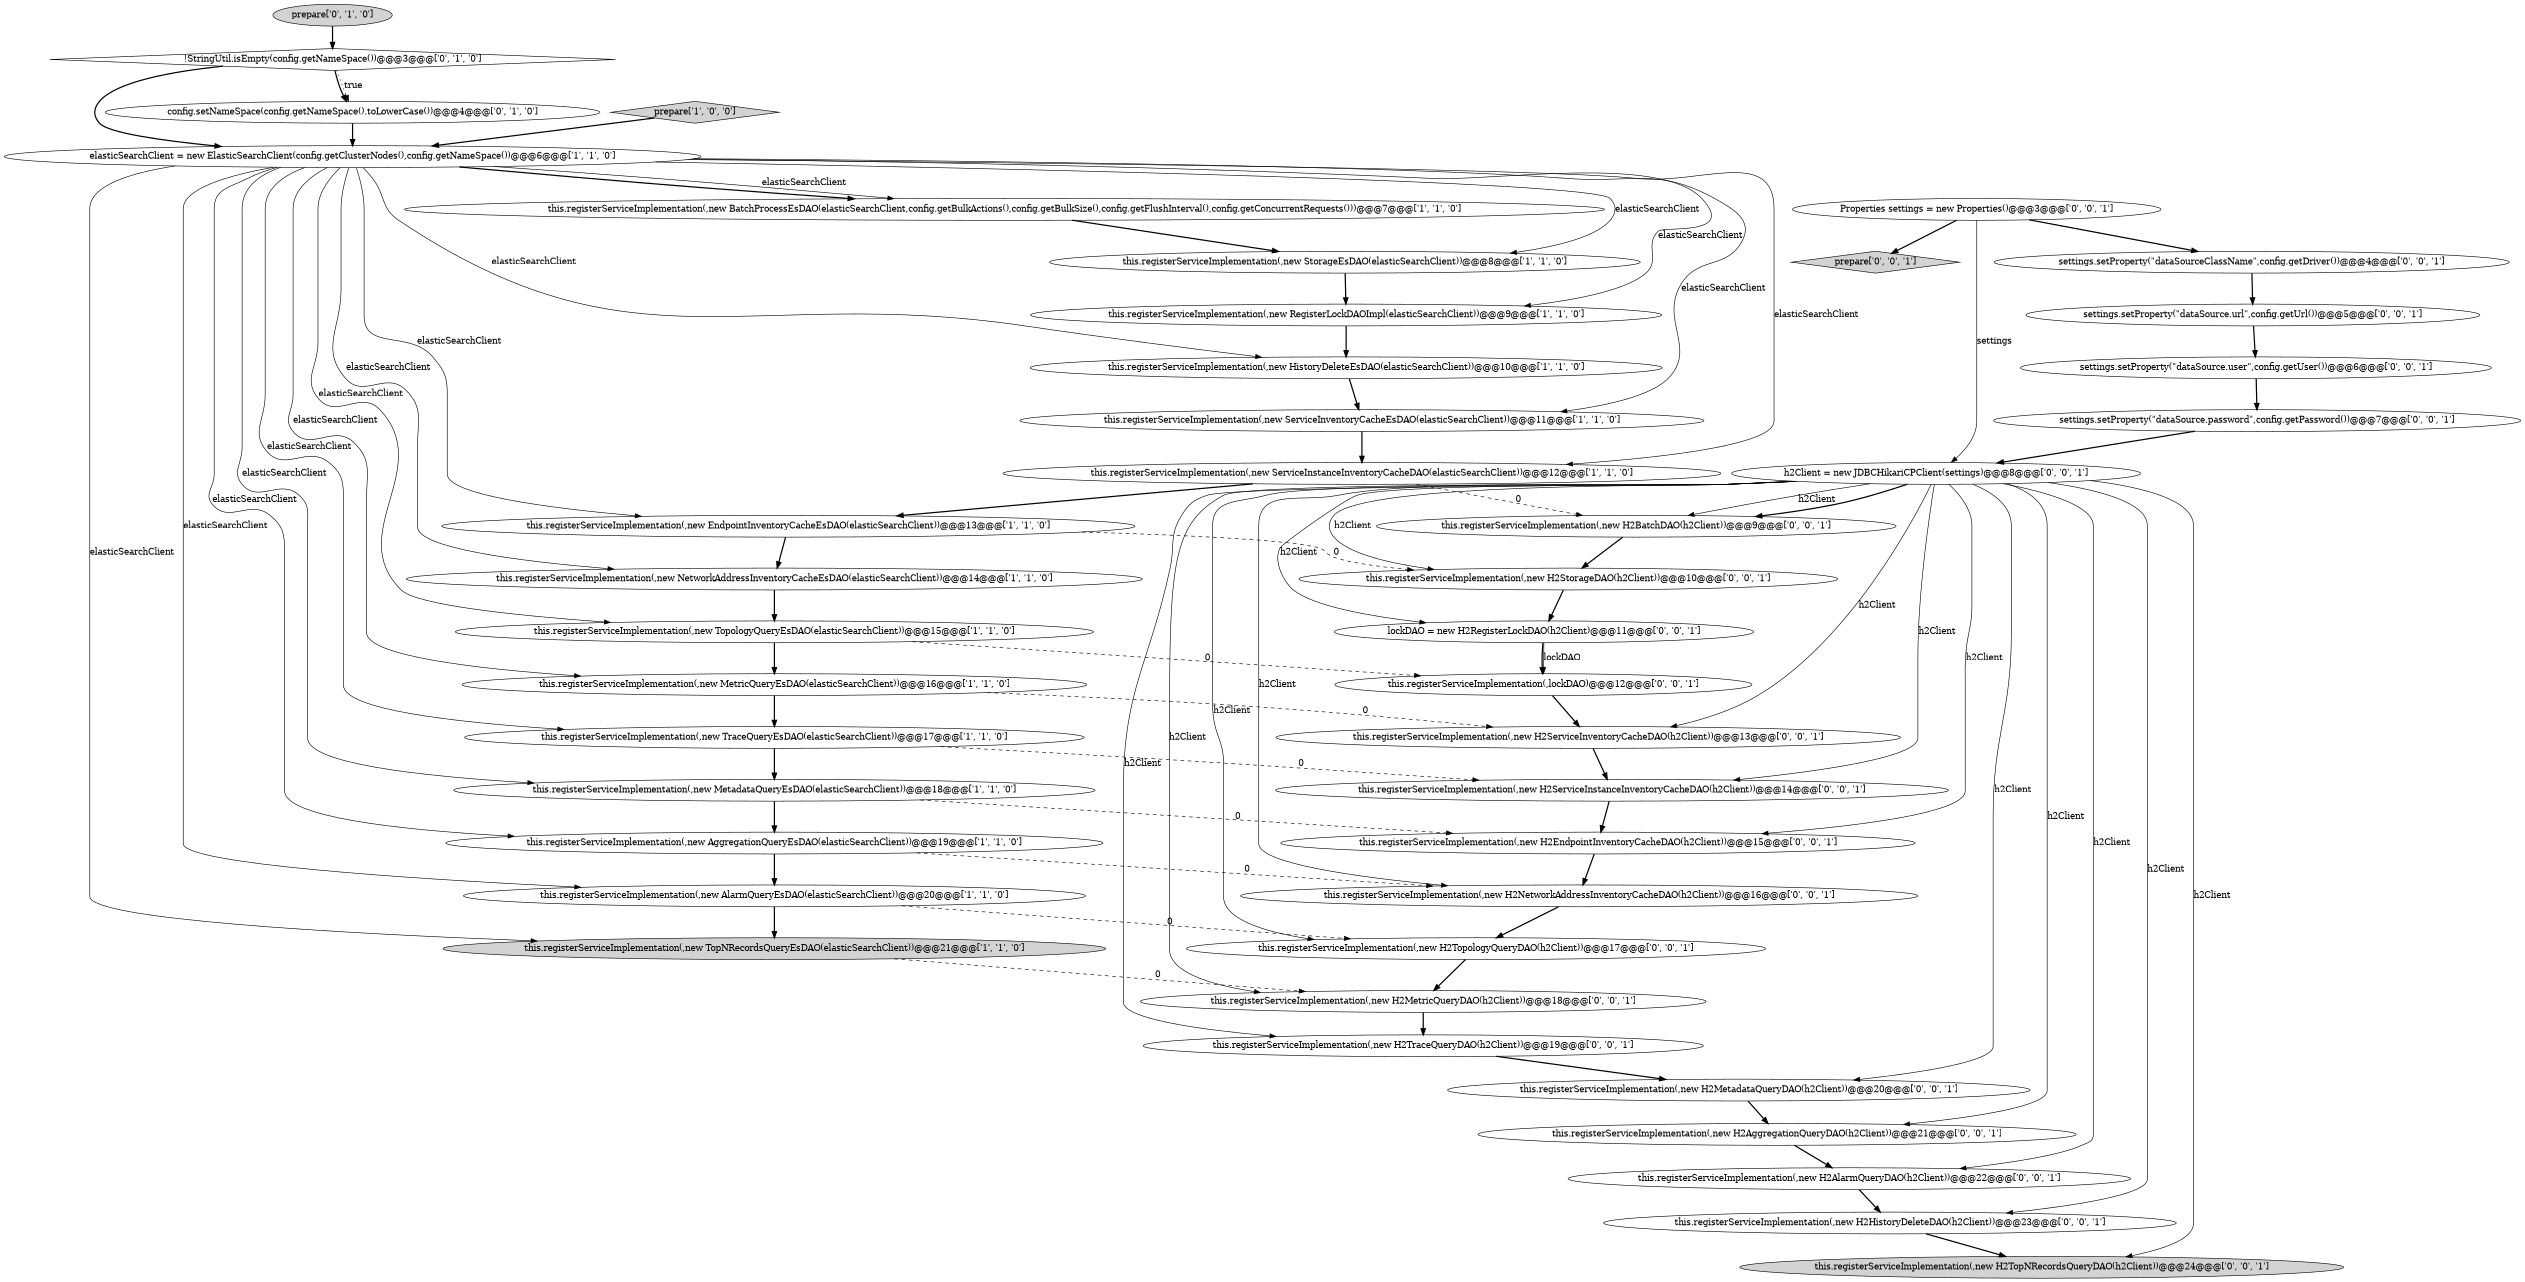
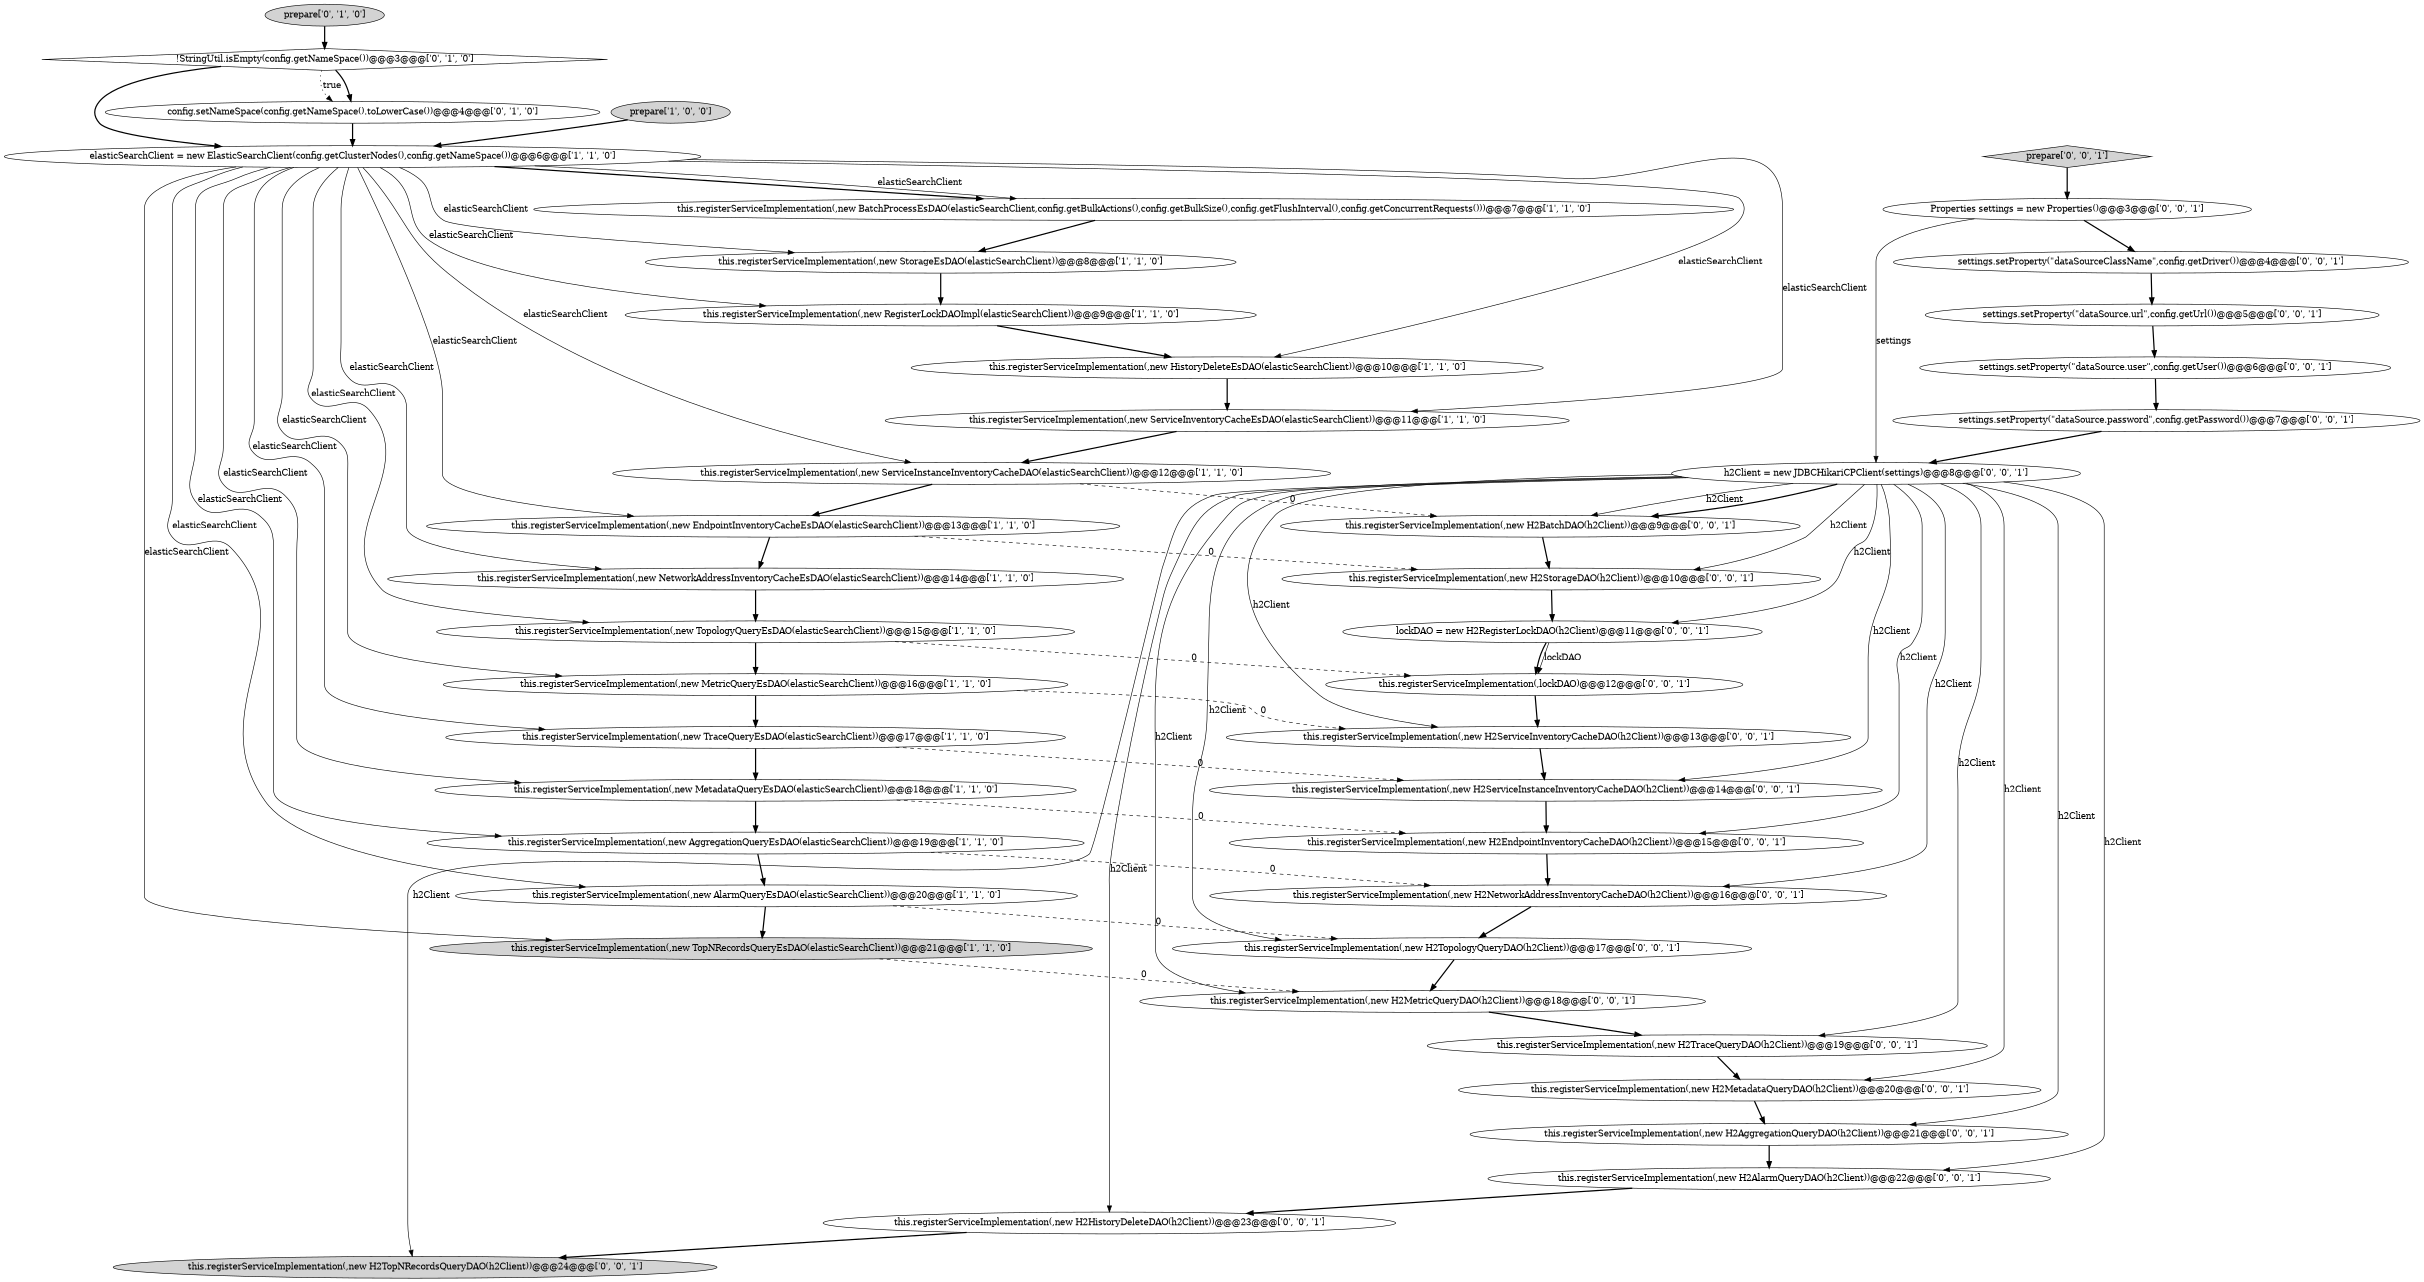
node "prepare['1', '0', '0']": shape diamond -> ellipse
edge "Properties settings = new Properties()@@@3@@@['0', '0', '1']" -> "prepare['0', '0', '1']": reversed
